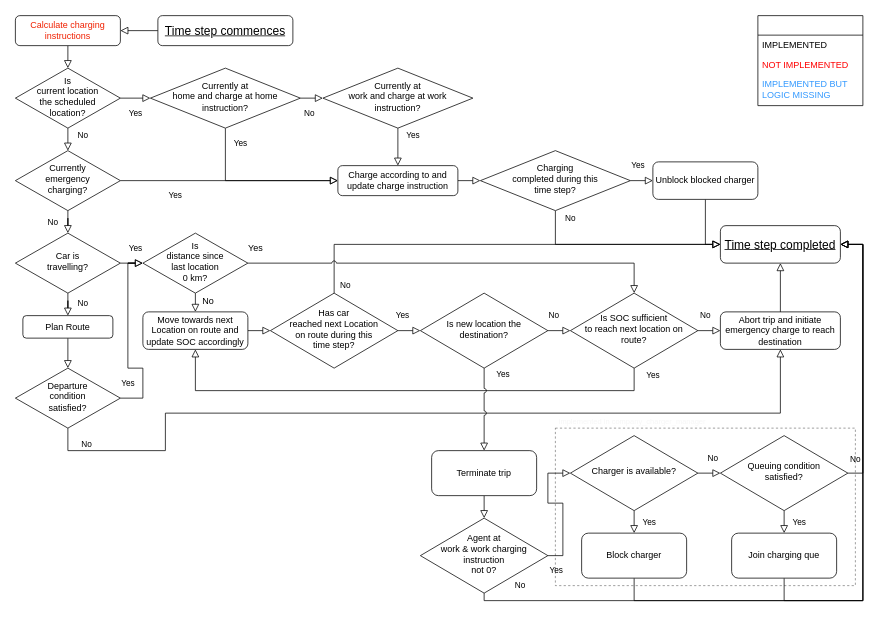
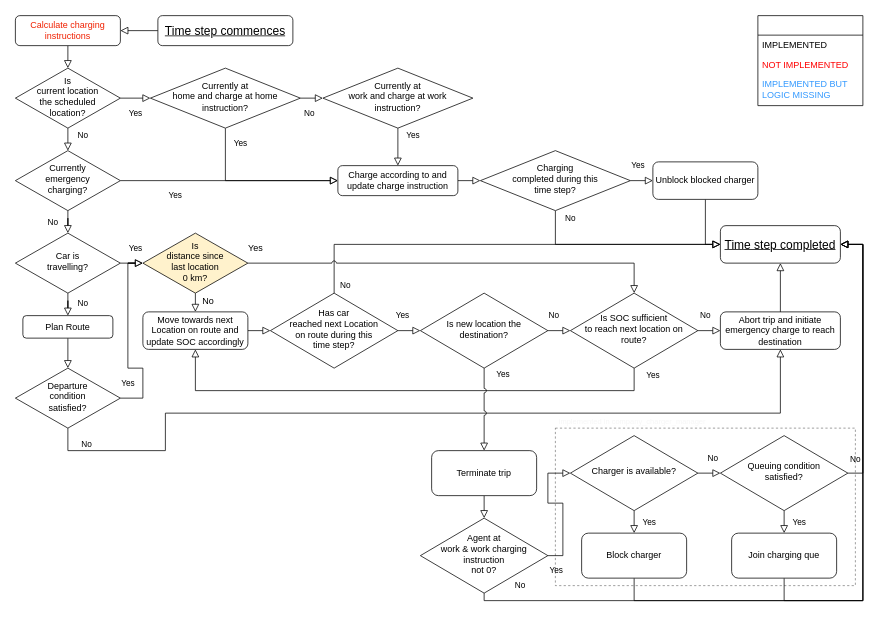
node "Is distance since last location 0 km?": fillcolor #ffffff -> #fff2cc
